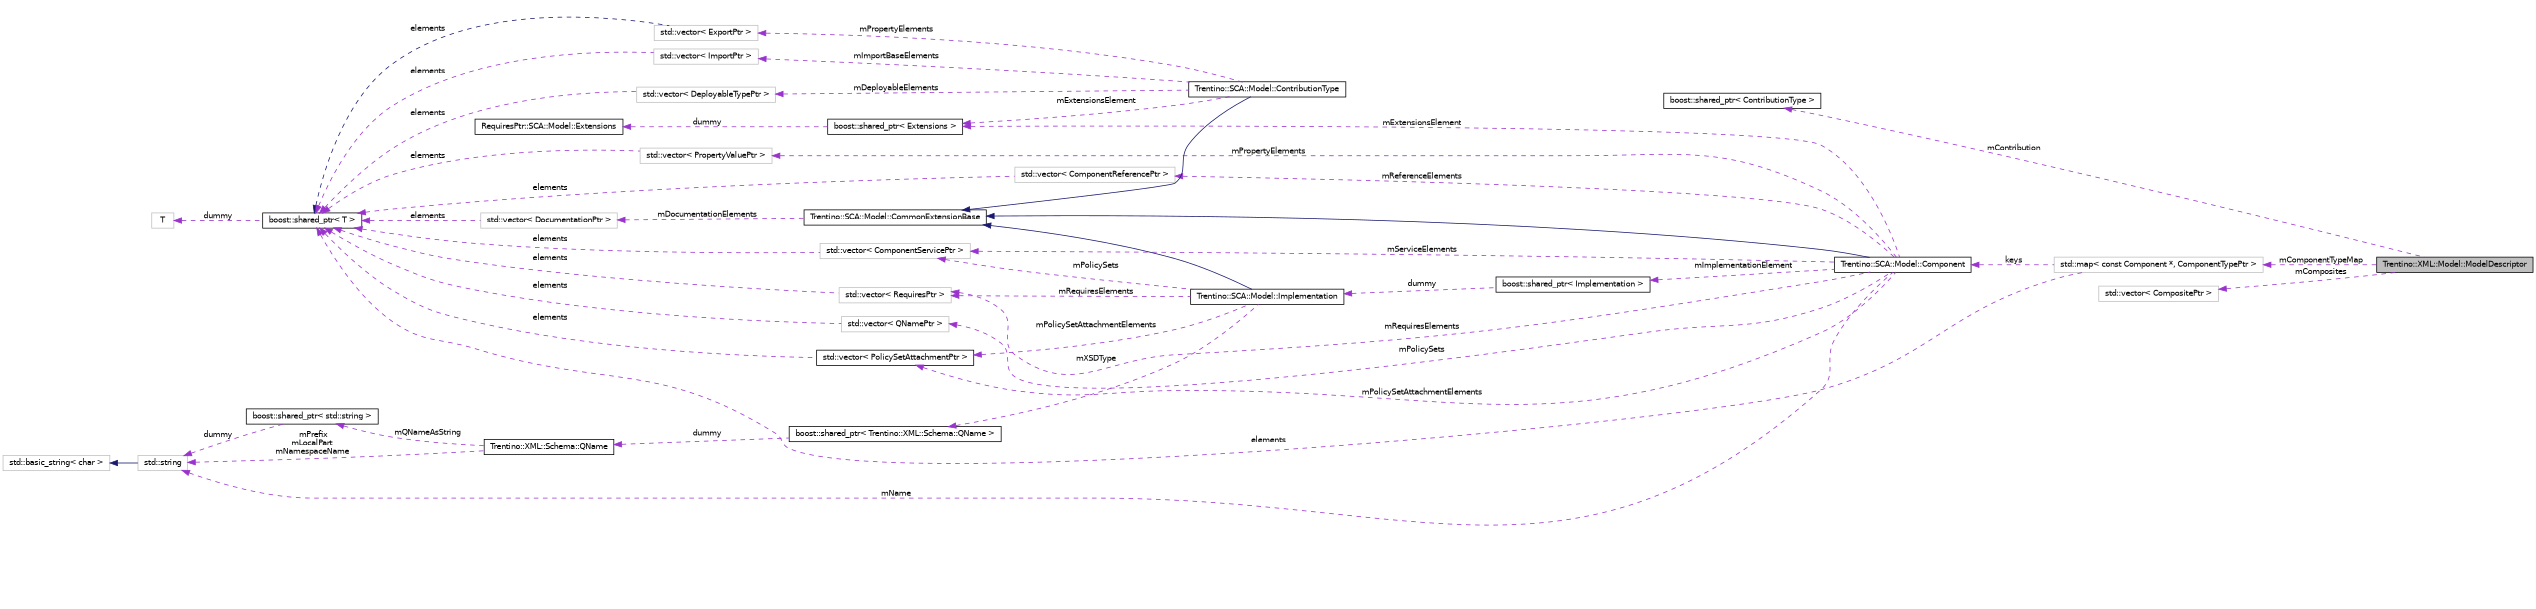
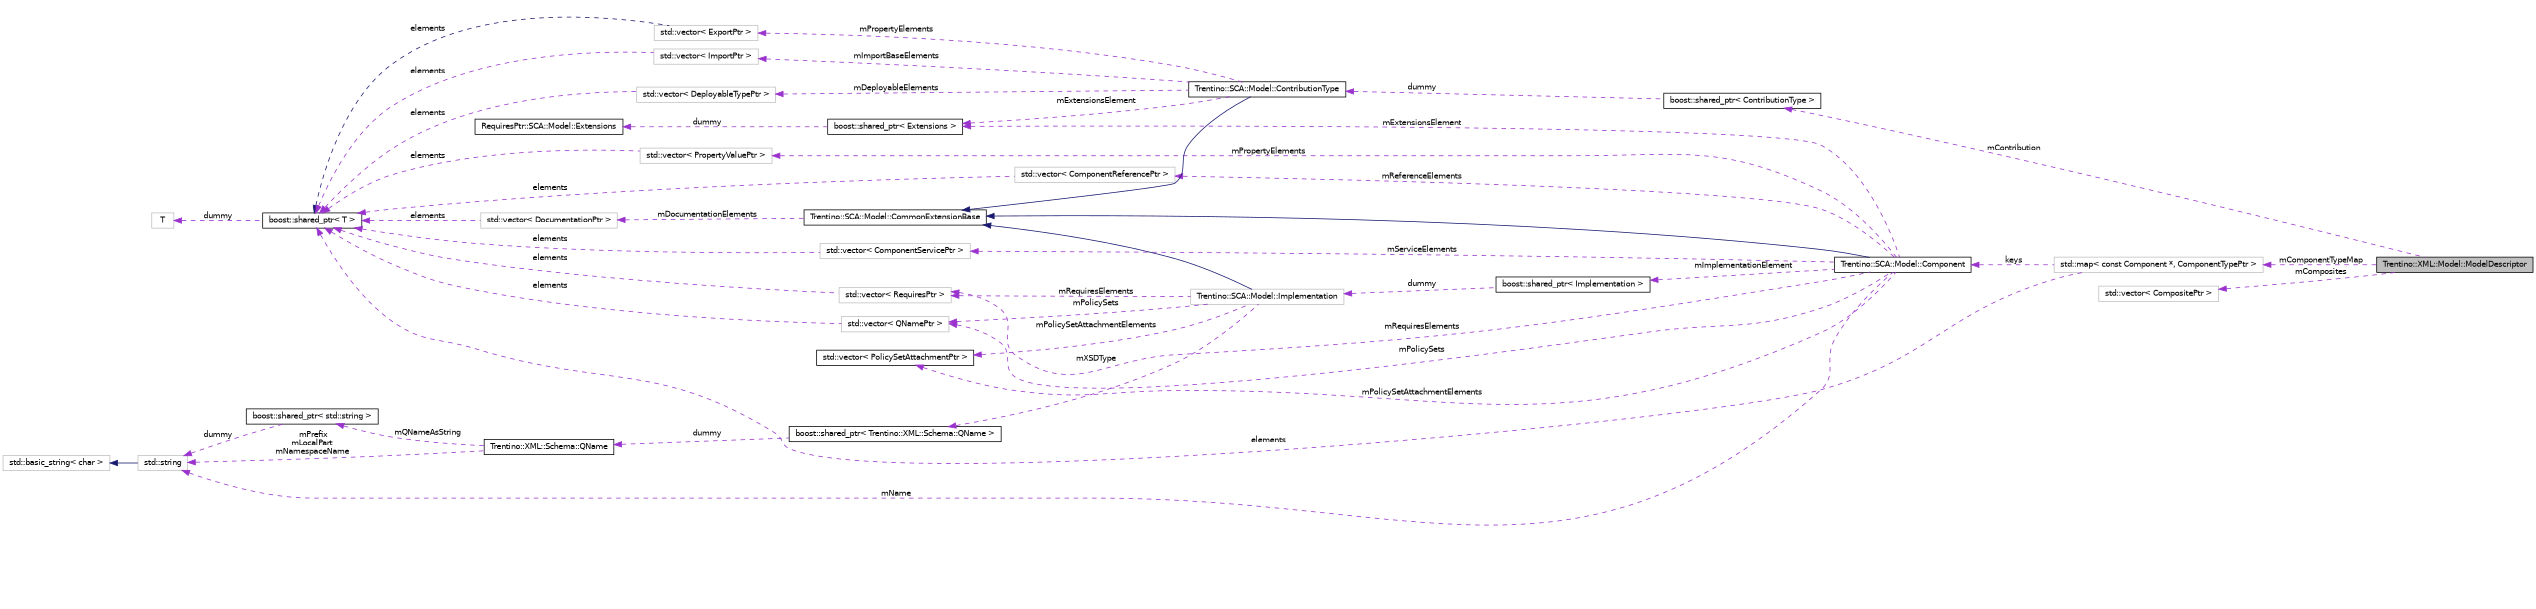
edge "boost::shared_ptr< ContributionType >" -> "Trentino::SCA::Model::ContributionType": added, label "dummy"
edge "Trentino::SCA::Model::Implementation" -> "std::vector< ComponentServicePtr >": now "Trentino::SCA::Model::Implementation" -> "std::vector< QNamePtr >"
node "Trentino::SCA::Model::Implementation": color black -> grey75
edge "std::vector< PolicySetAttachmentPtr >" -> "boost::shared_ptr< T >": removed, label "elements"
